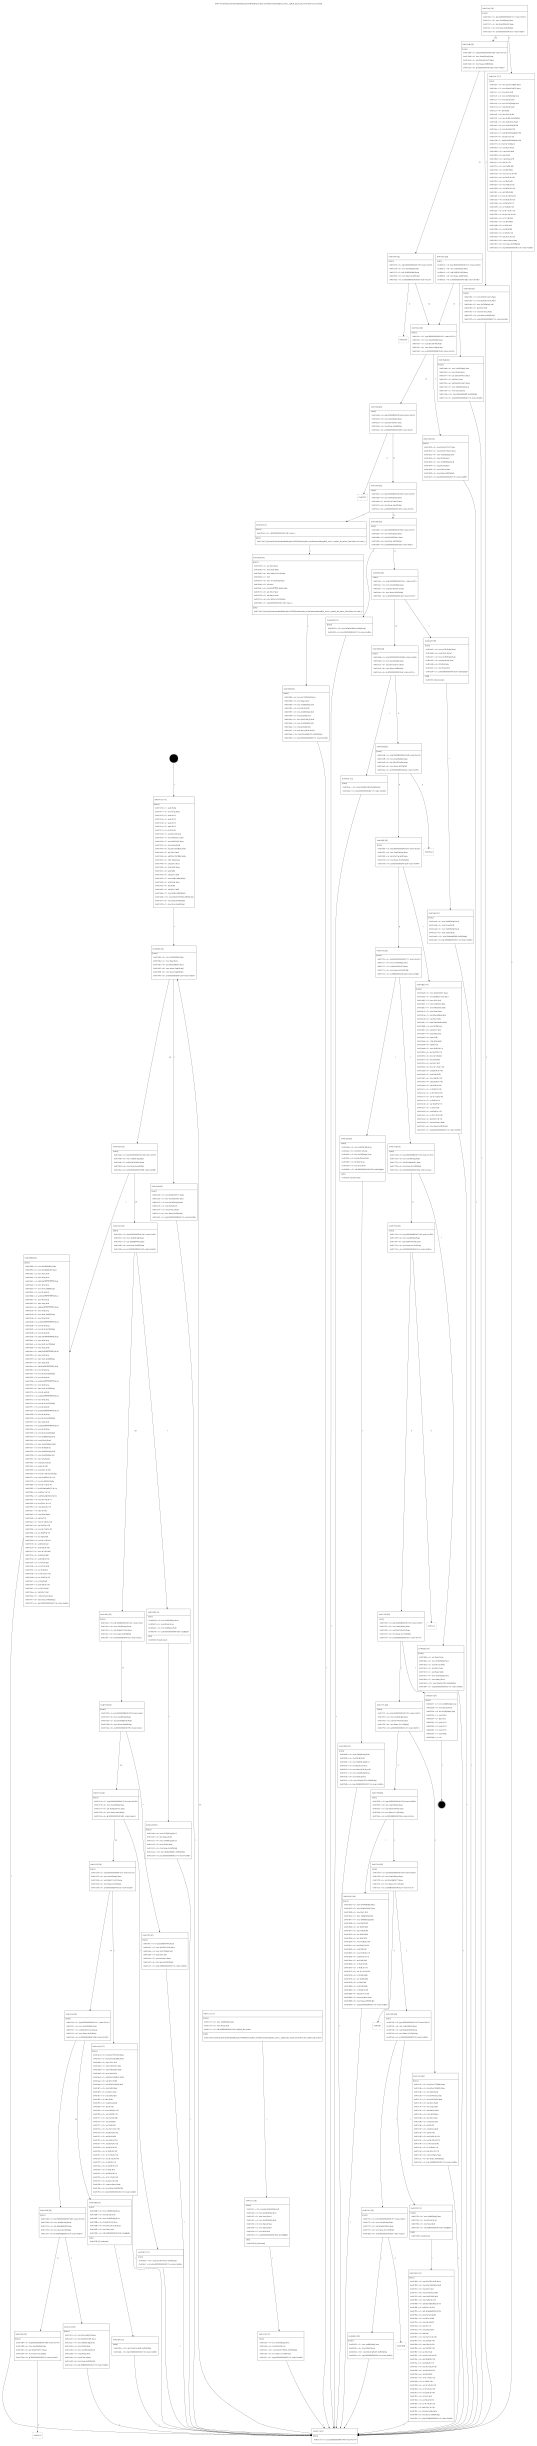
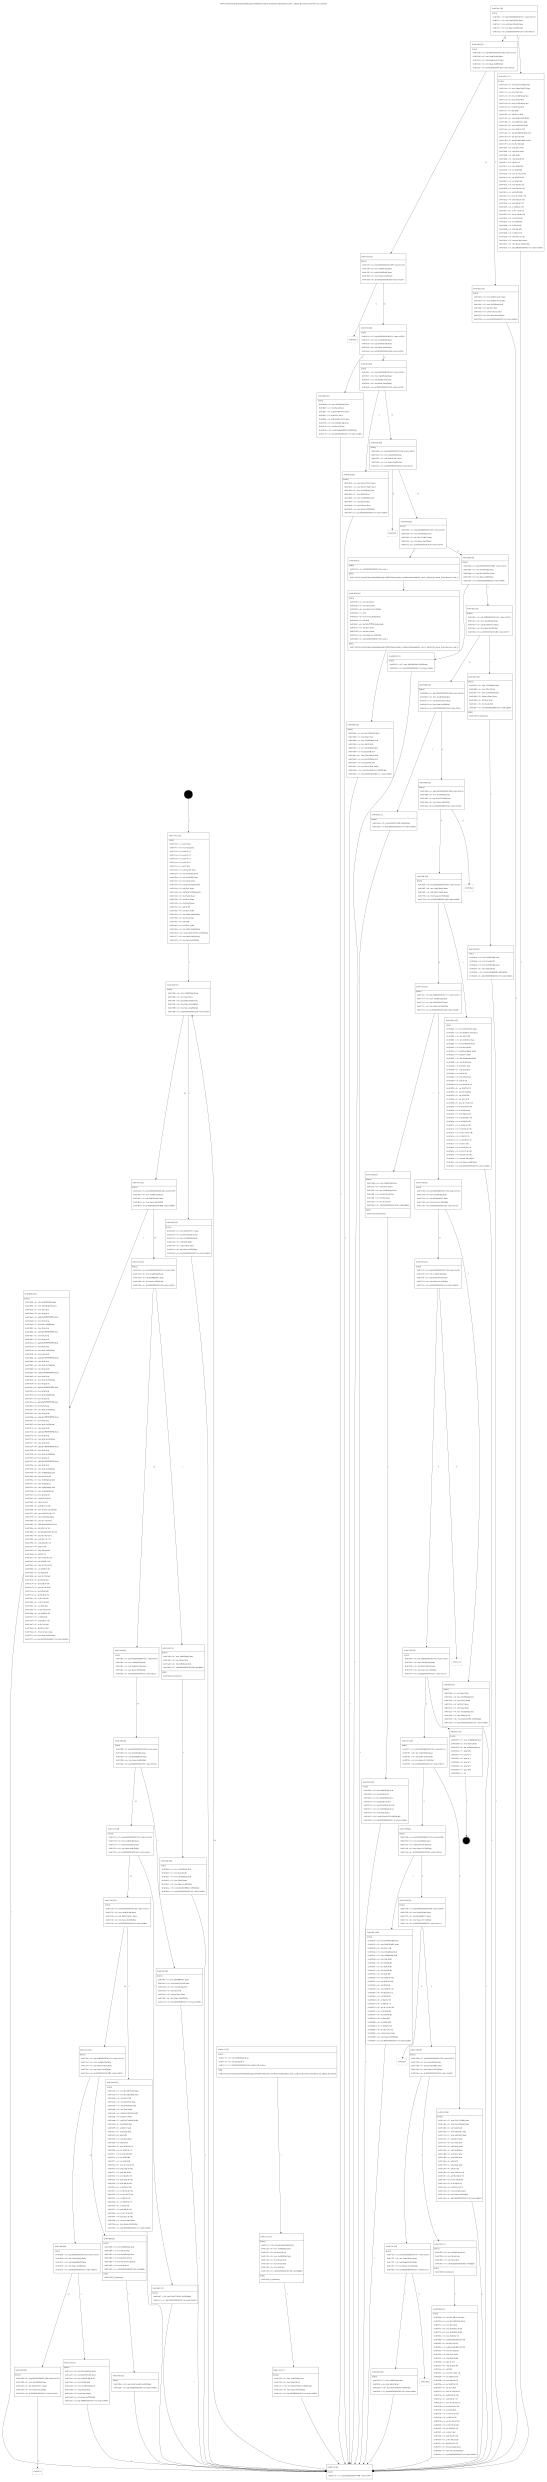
edge "0x4015f4 [28]" -> "0x40162c [28]": now "0x4015f4 [28]" -> "0x401610 [28]"
